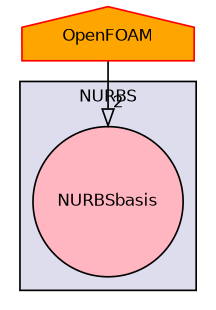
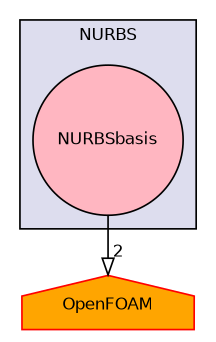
edge "OpenFOAM" -> "NURBSbasis": reversed
